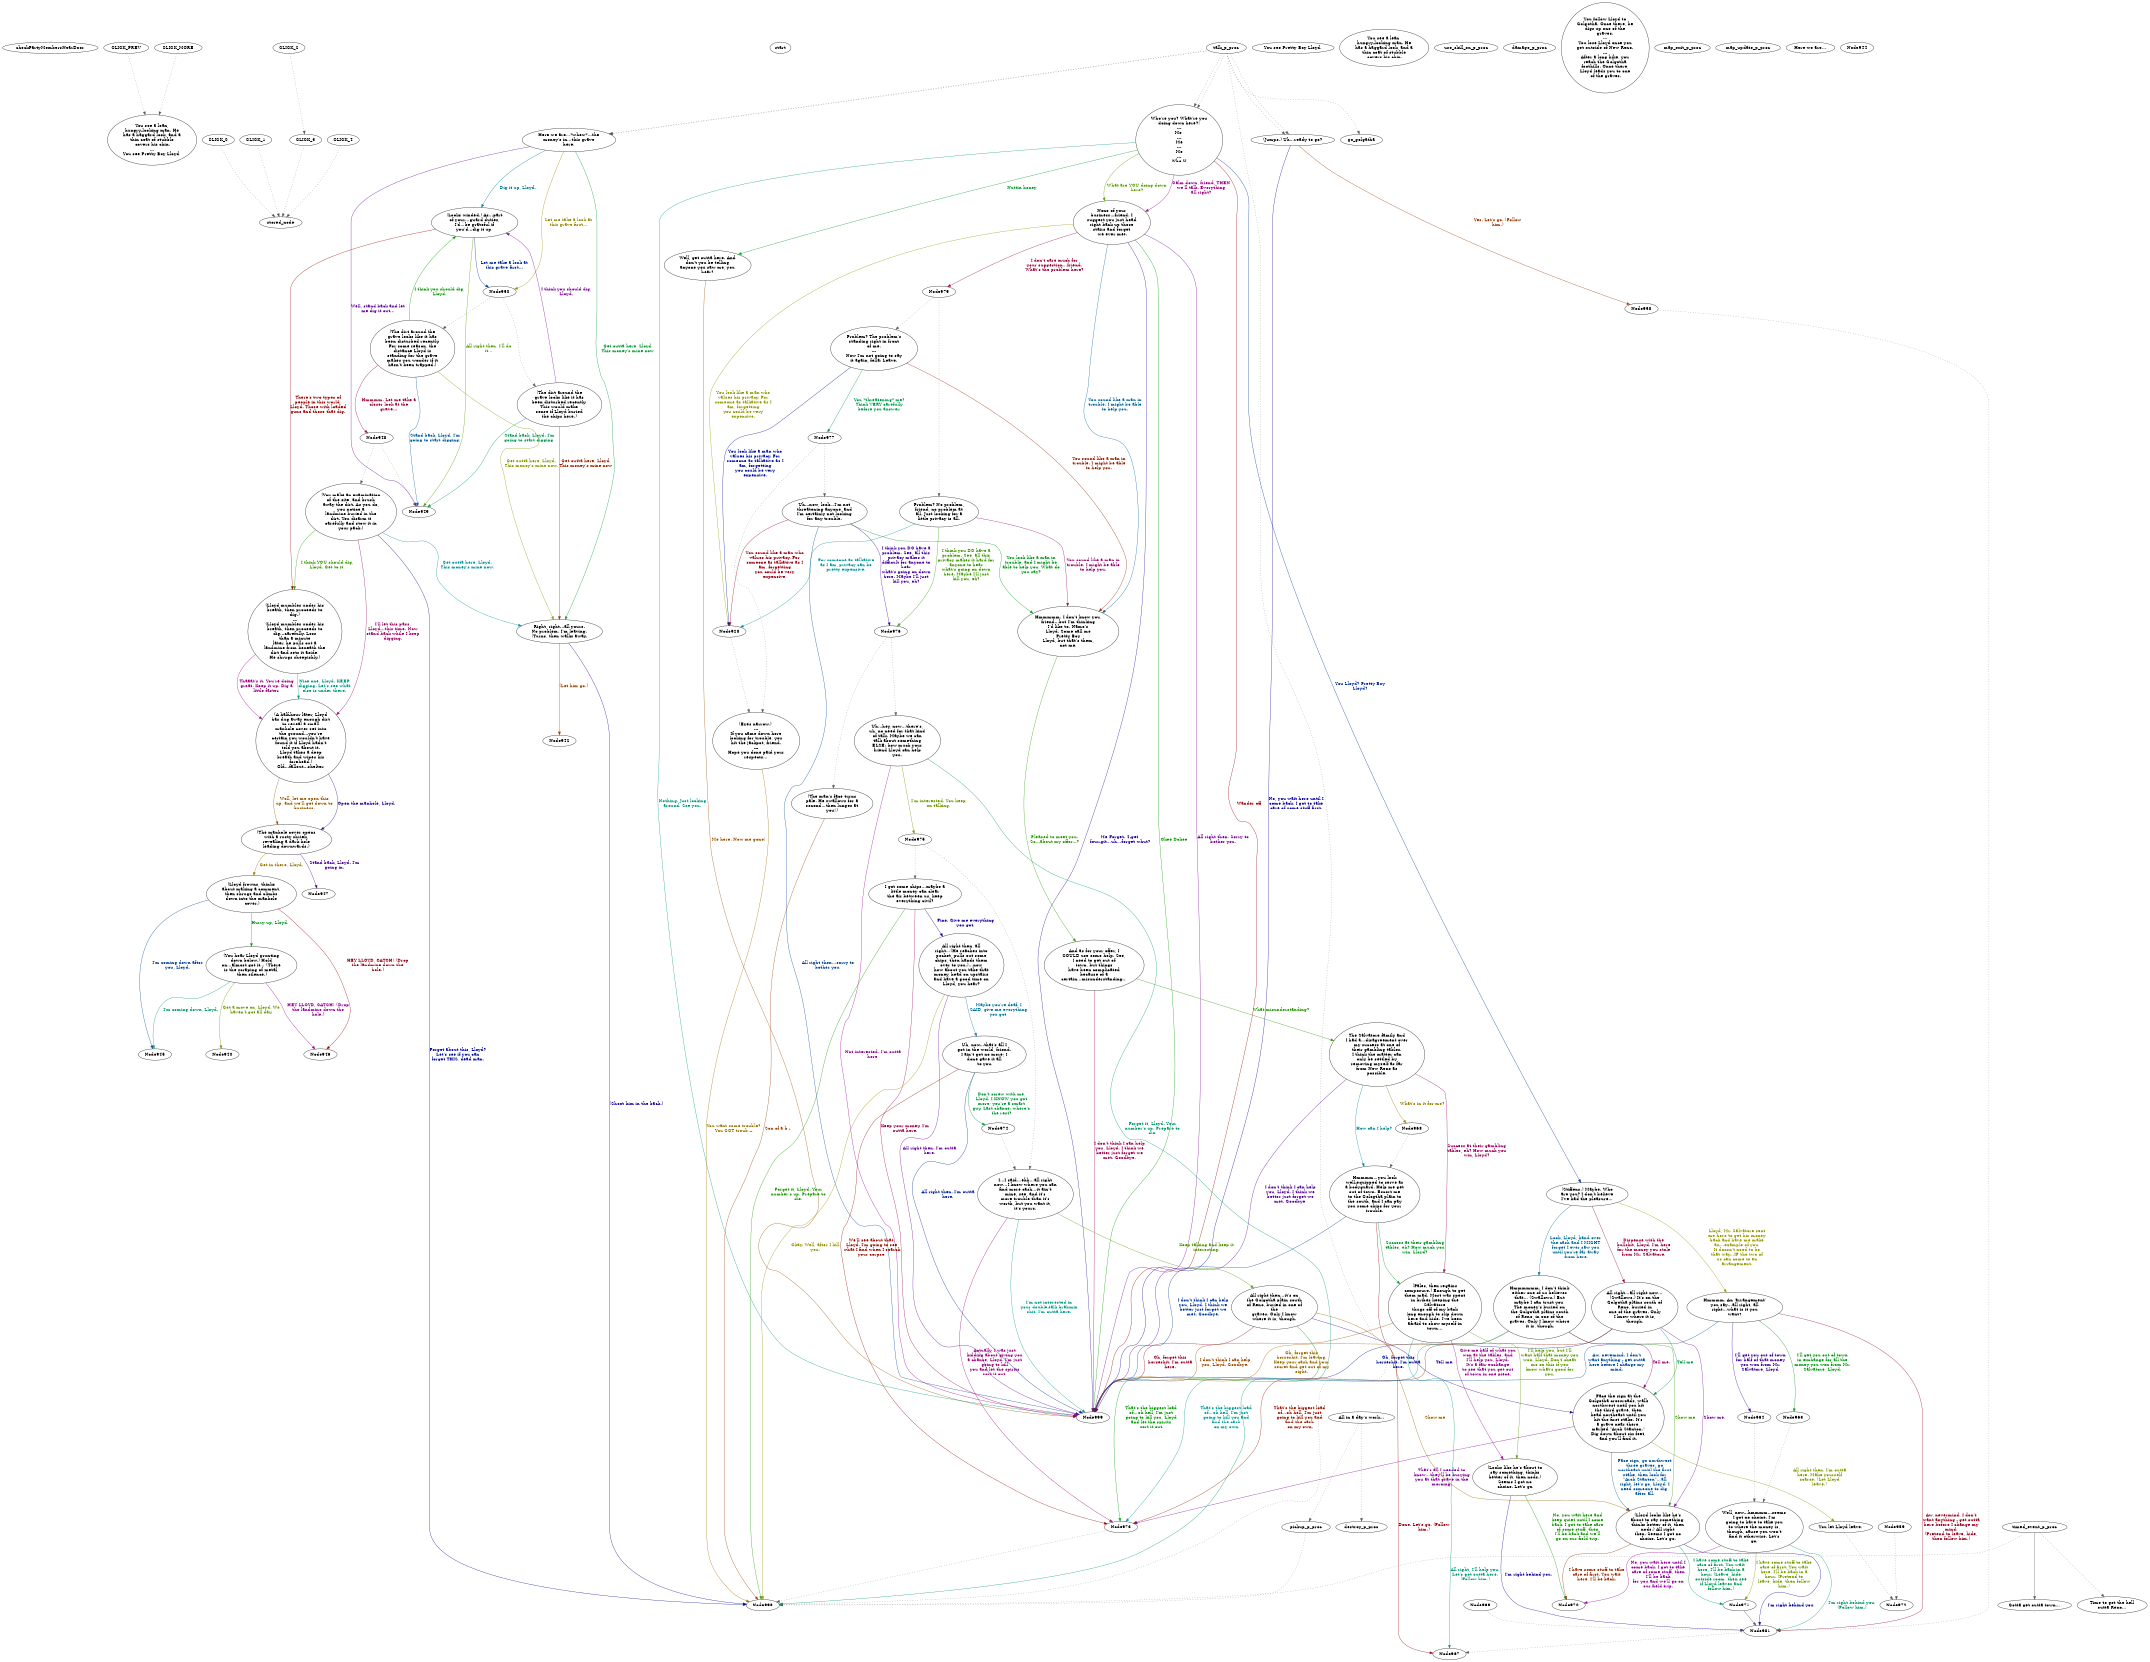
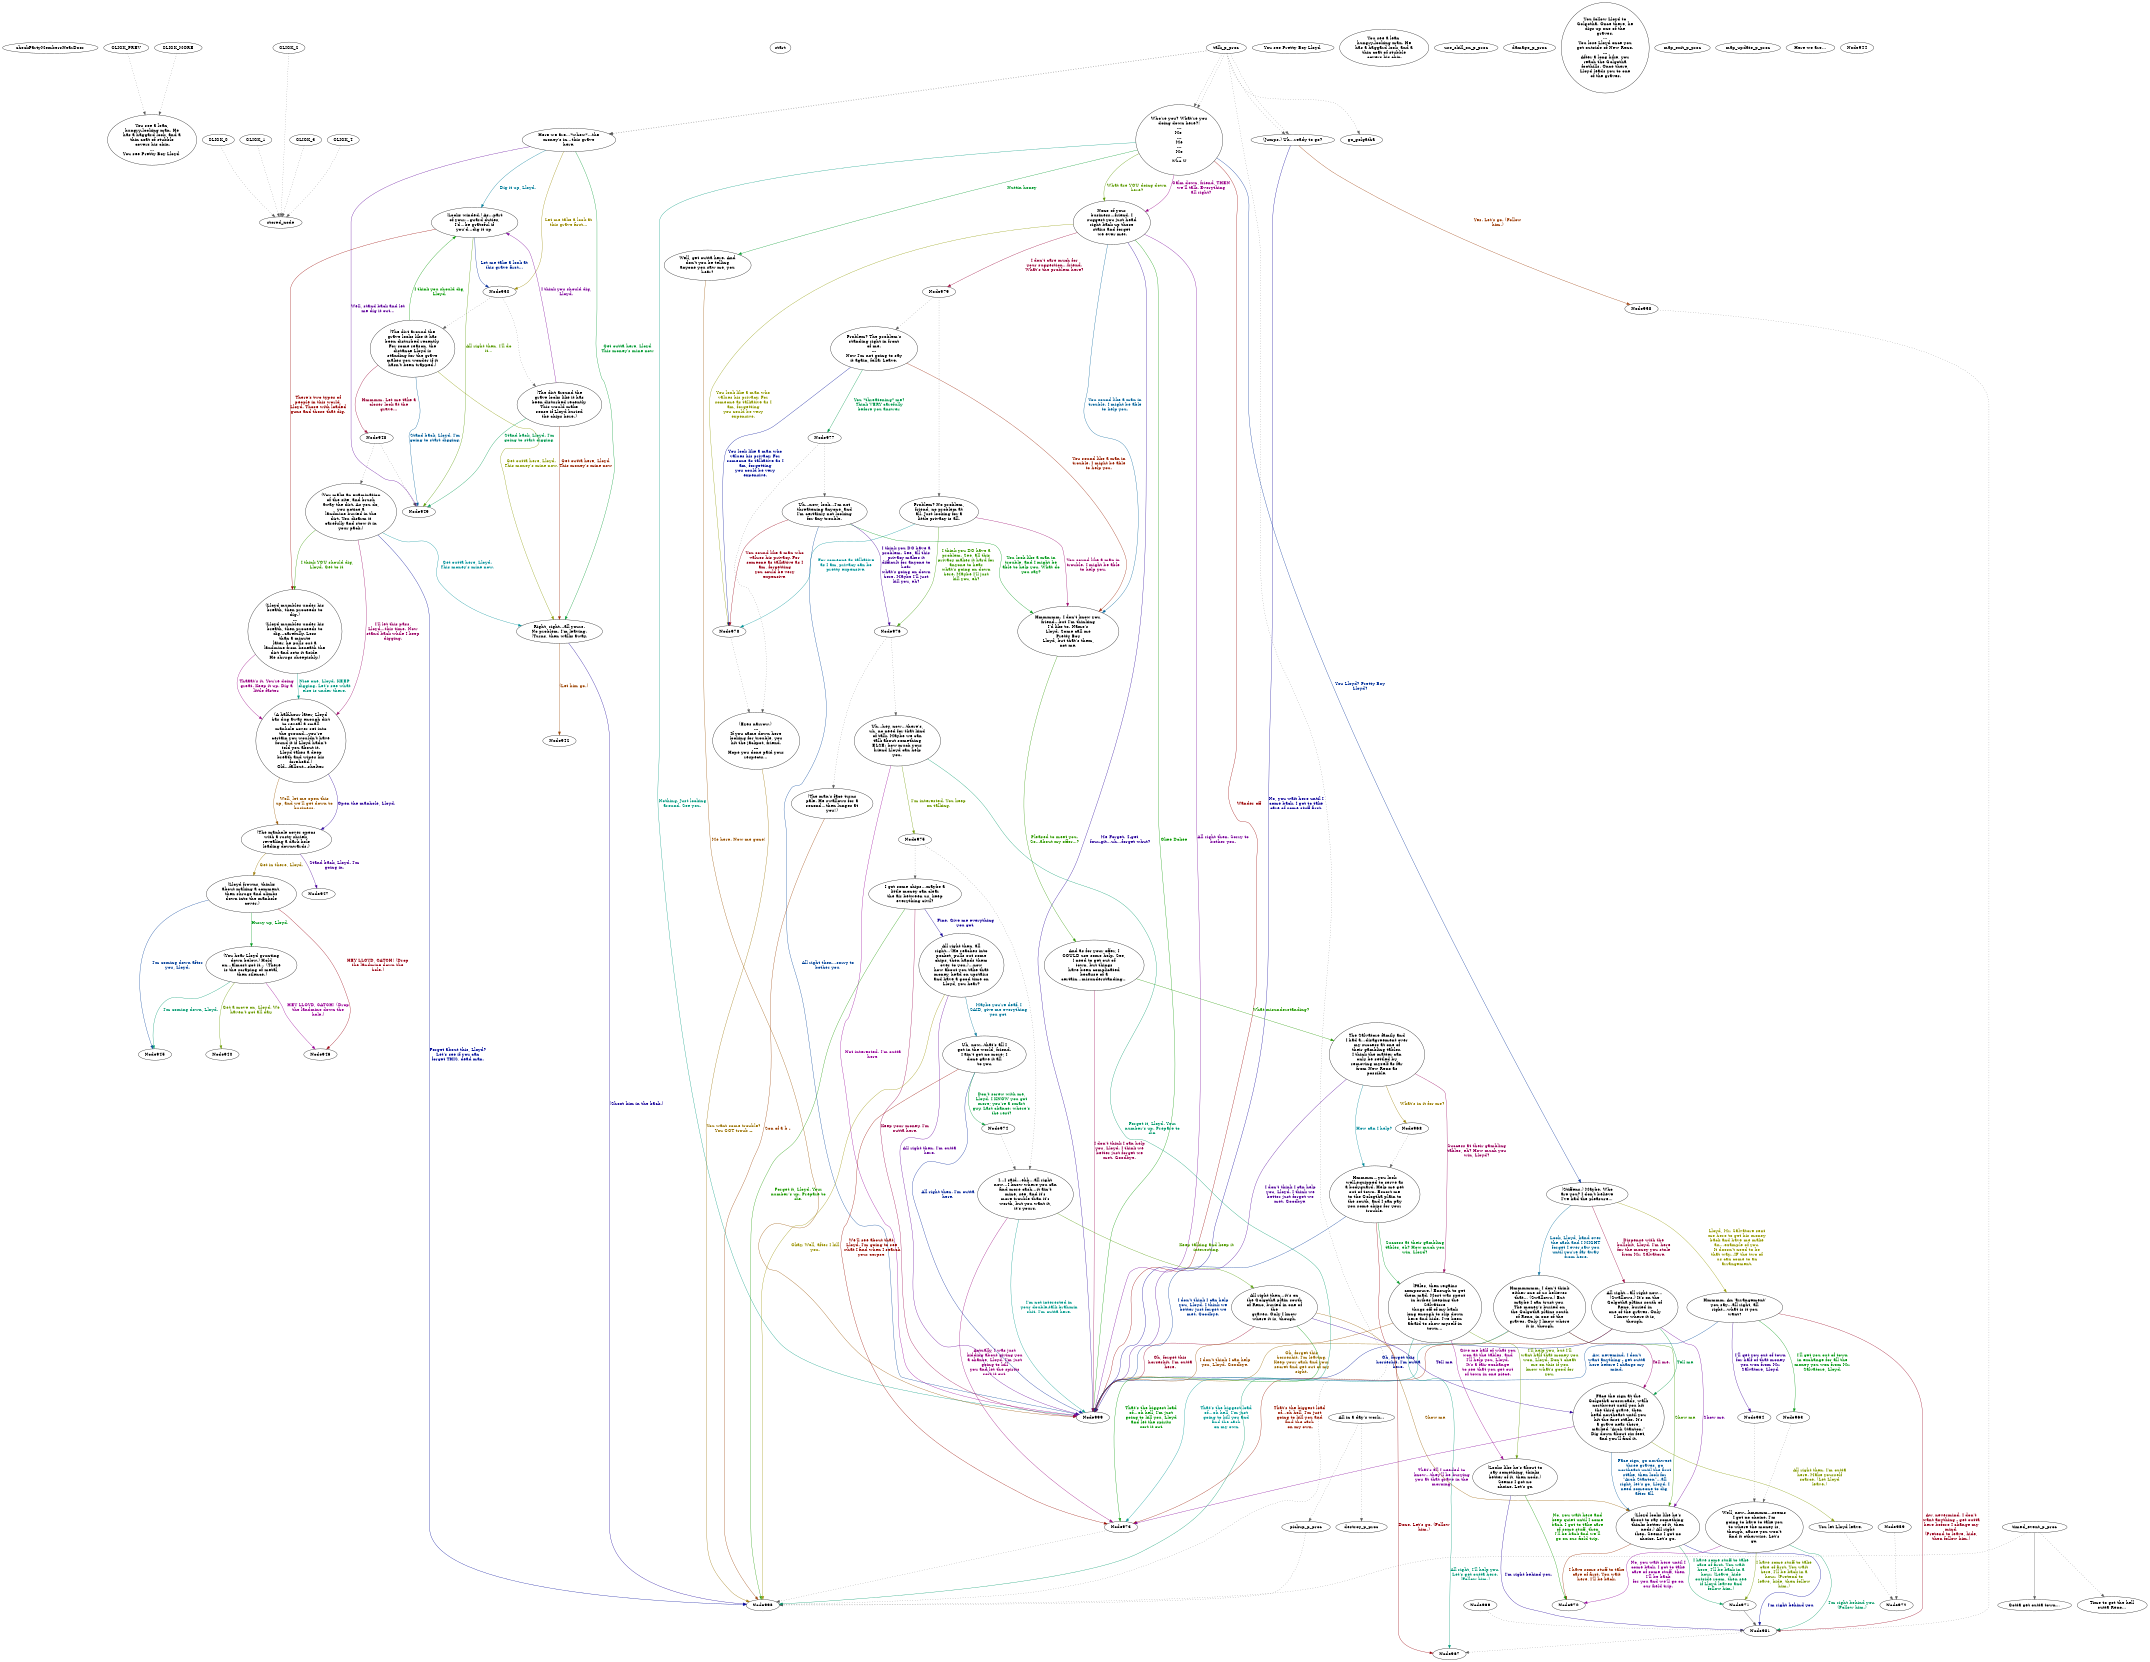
edge "CLICK_2" -> "CLICK_3": now "CLICK_2" -> "stored_node"
node "Node928": label "Node928" -> "Node978"
